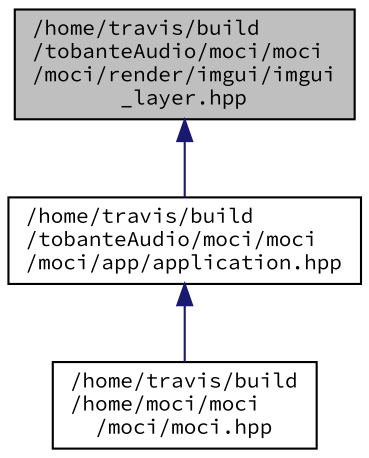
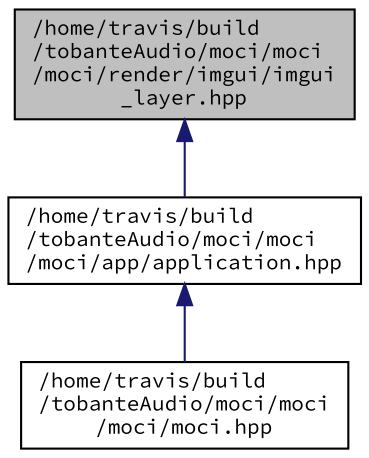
node "/home/travis/build /home/moci/moci /moci/moci.hpp": label "/home/travis/build /home/moci/moci /moci/moci.hpp" -> "/home/travis/build /tobanteAudio/moci/moci /moci/moci.hpp"
